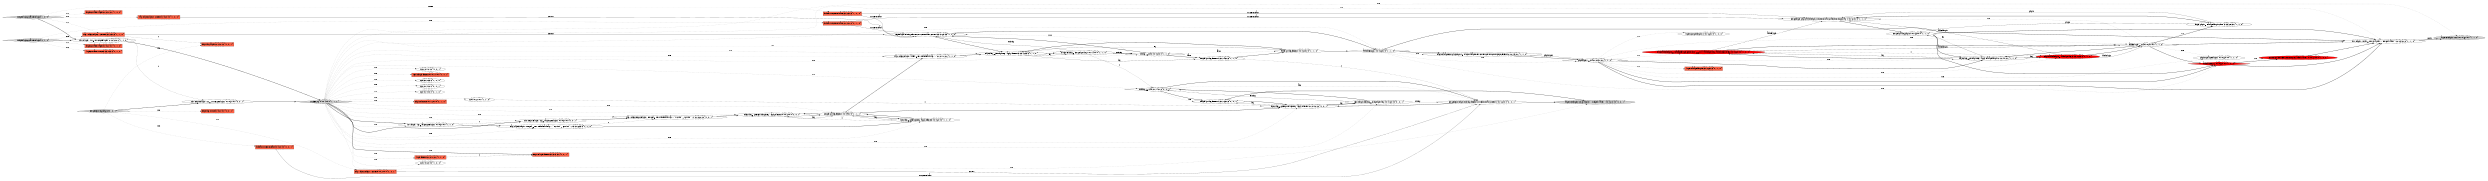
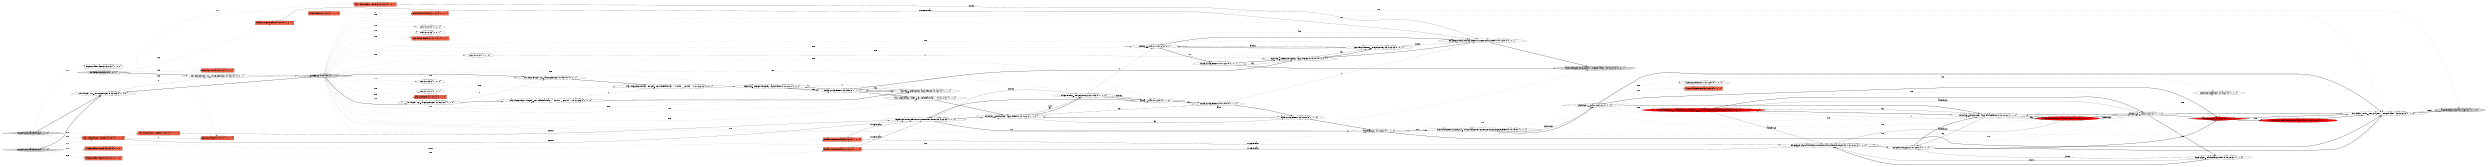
node "PluginContainer target@@@2@@@['1', '0', '0']": fillcolor tomato -> white
node "tgt@@@7@@@['0', '1', '0']": removed
edge "!src.isEmpty()@@@4@@@['1', '1', '1']" -> "ReportPlugin element@@@7@@@['0', '0', '1']": style bold -> dotted
edge "!src.isEmpty()@@@4@@@['1', '1', '1']" -> "Plugin element@@@7@@@['1', '1', '0']": removed, label "true"
